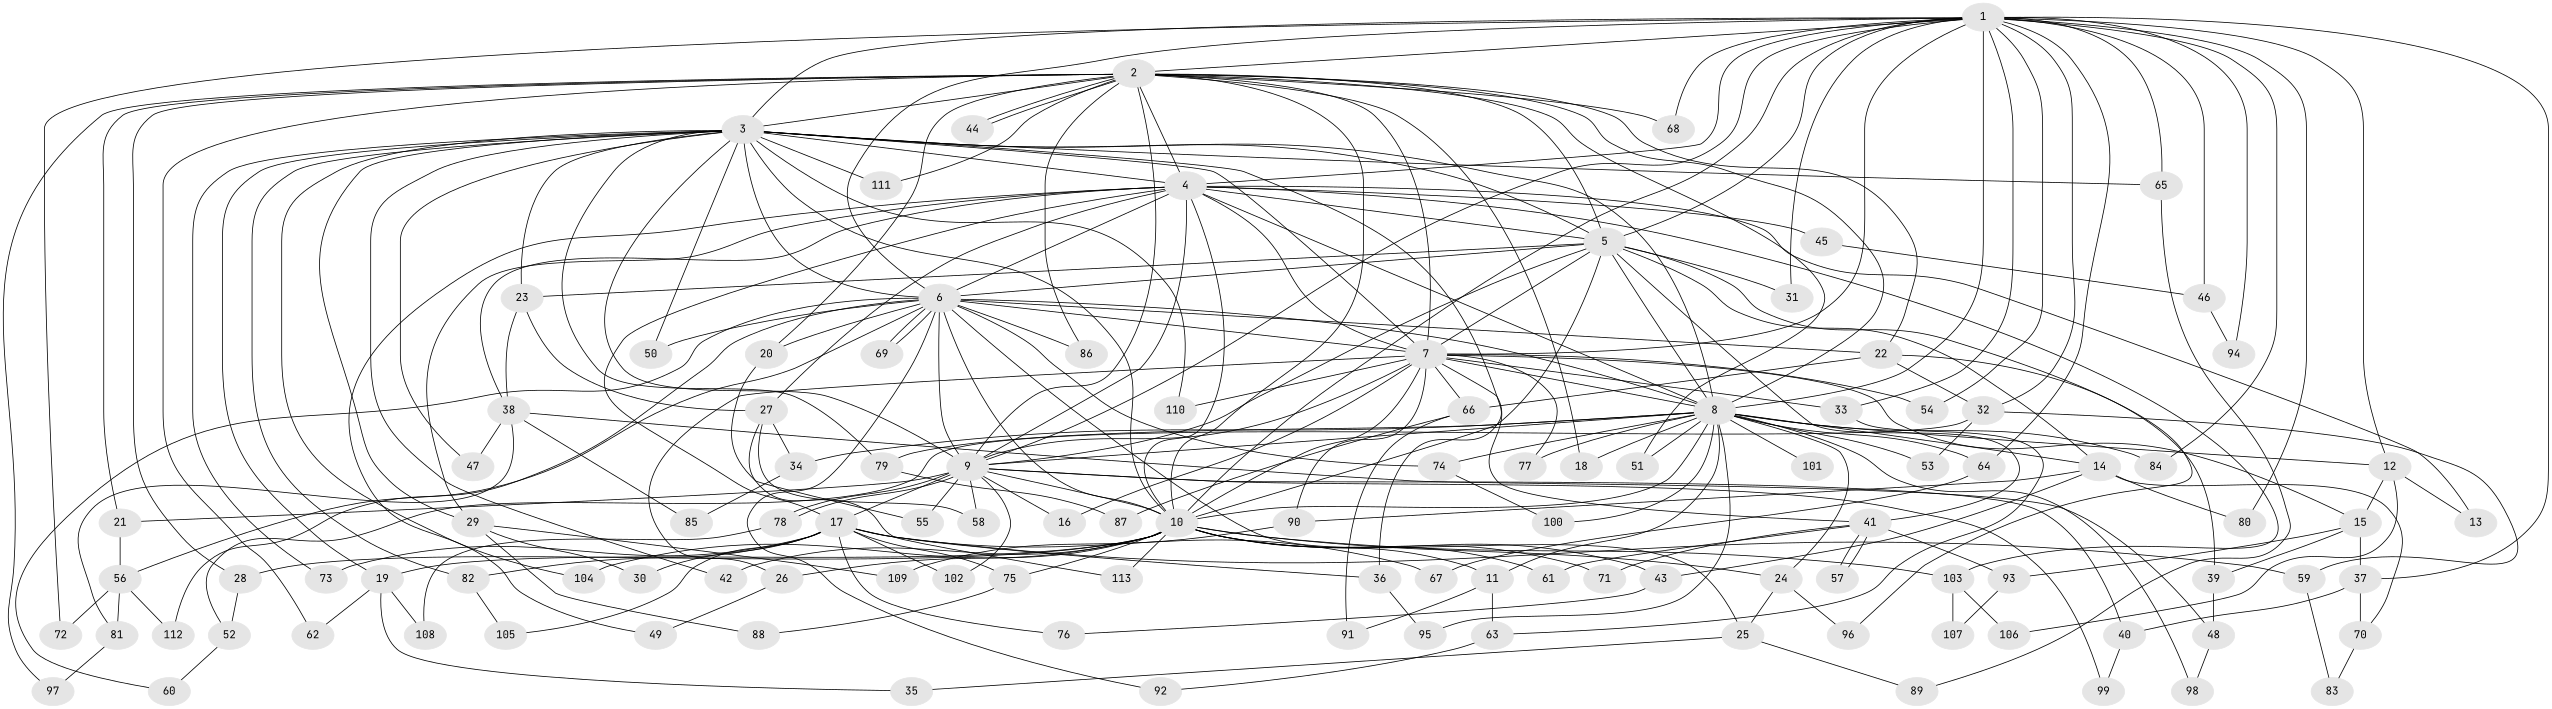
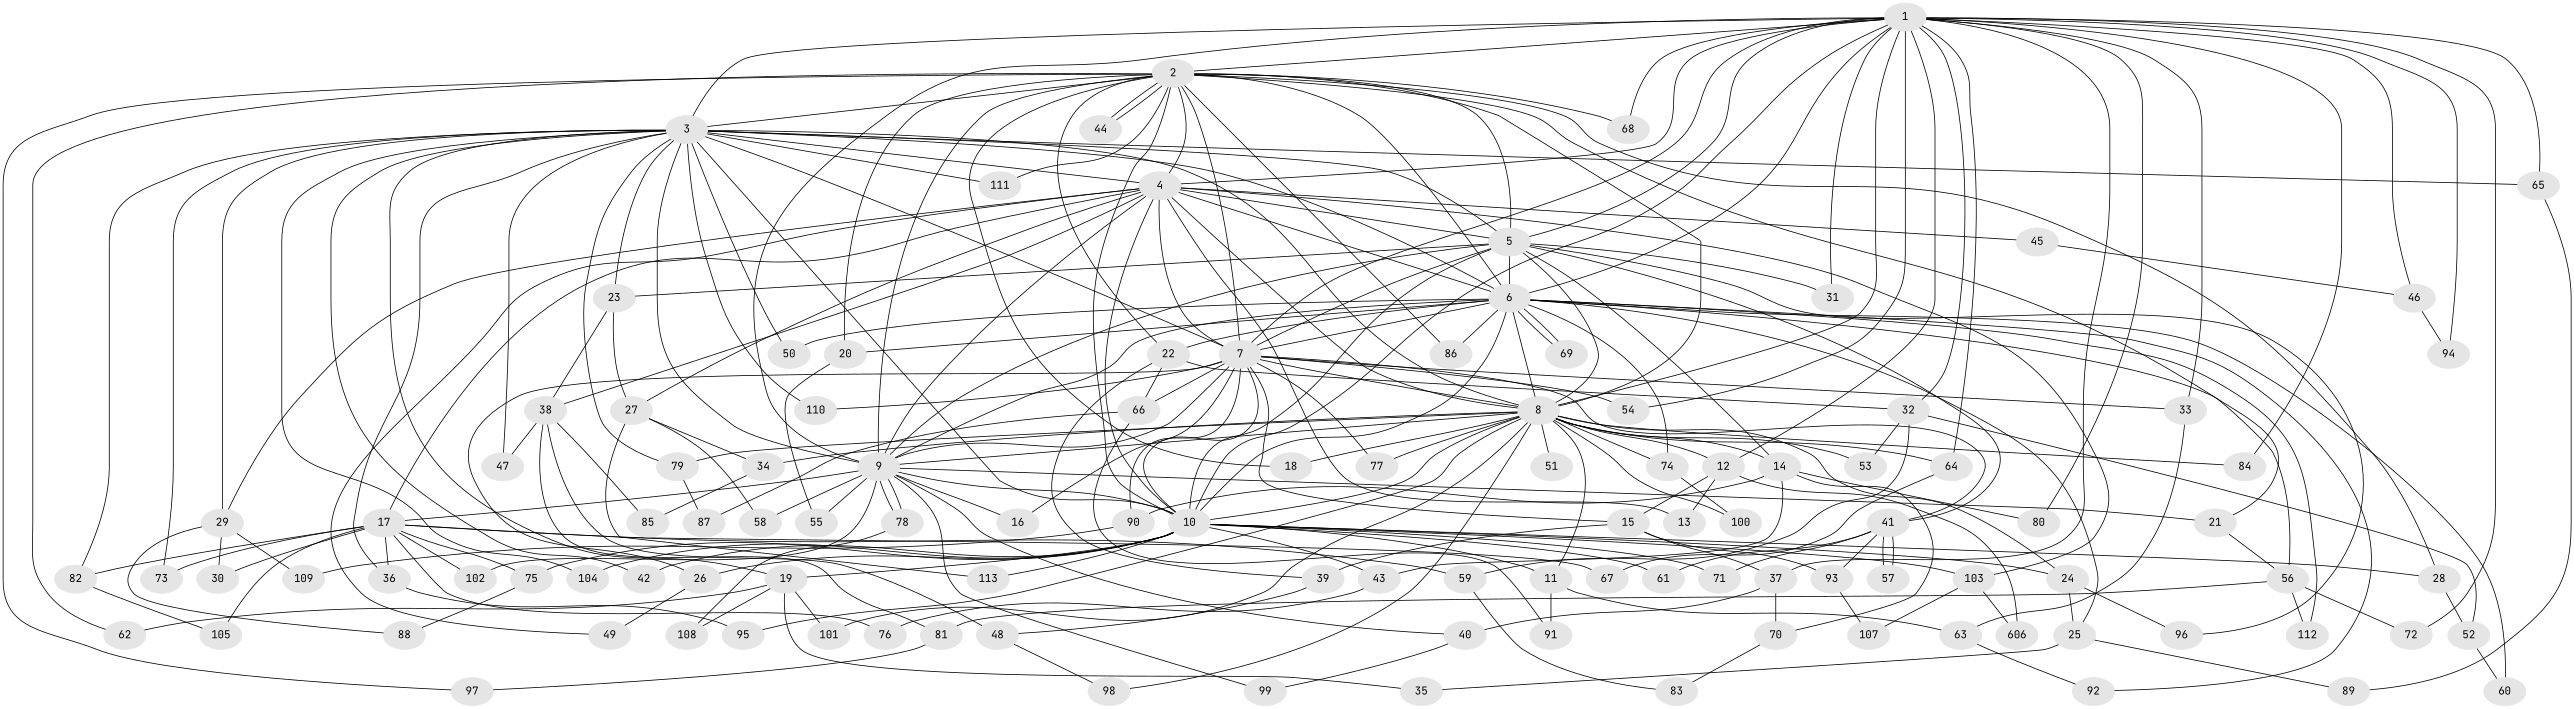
edge "2" -- "51": now "2" -- "6"
edge "19" -- "101": added
node "106": label "106" -> "606"
